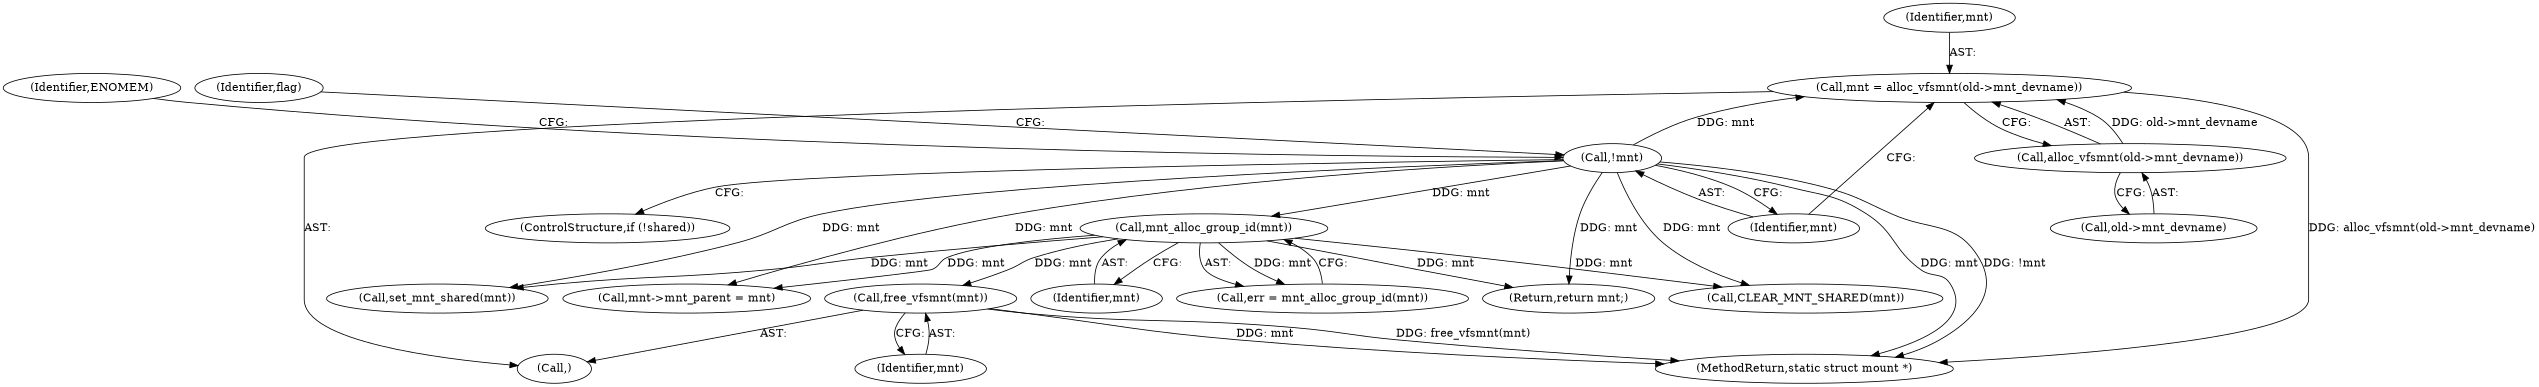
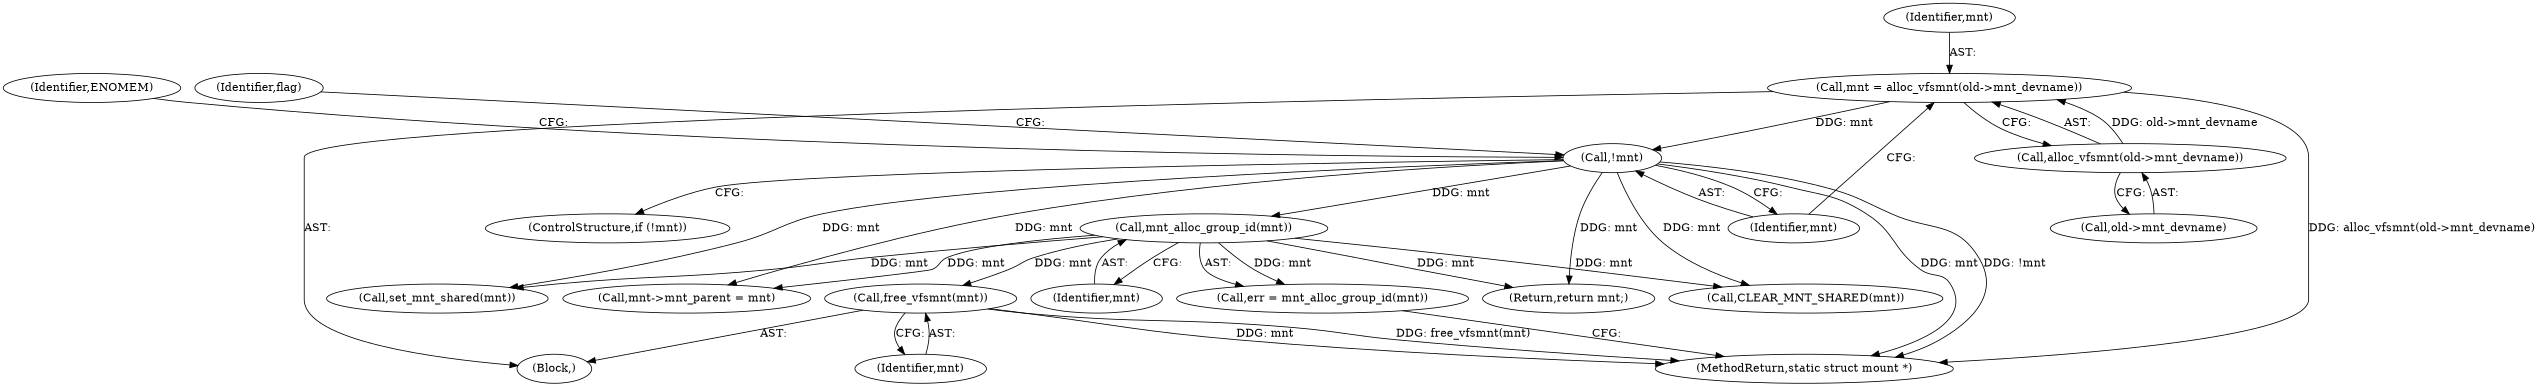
edge "(Call,!mnt)" -> "(Call,mnt = alloc_vfsmnt(old->mnt_devname))": reversed
node "(ControlStructure,if (!shared))": label "(ControlStructure,if (!shared))" -> "(ControlStructure,if (!mnt))"
edge "(Call,err = mnt_alloc_group_id(mnt))" -> "(Call,mnt_alloc_group_id(mnt))": now "(Call,err = mnt_alloc_group_id(mnt))" -> "(MethodReturn,static struct mount *)"
node "(Call,)": label "(Call,)" -> "(Block,)"
